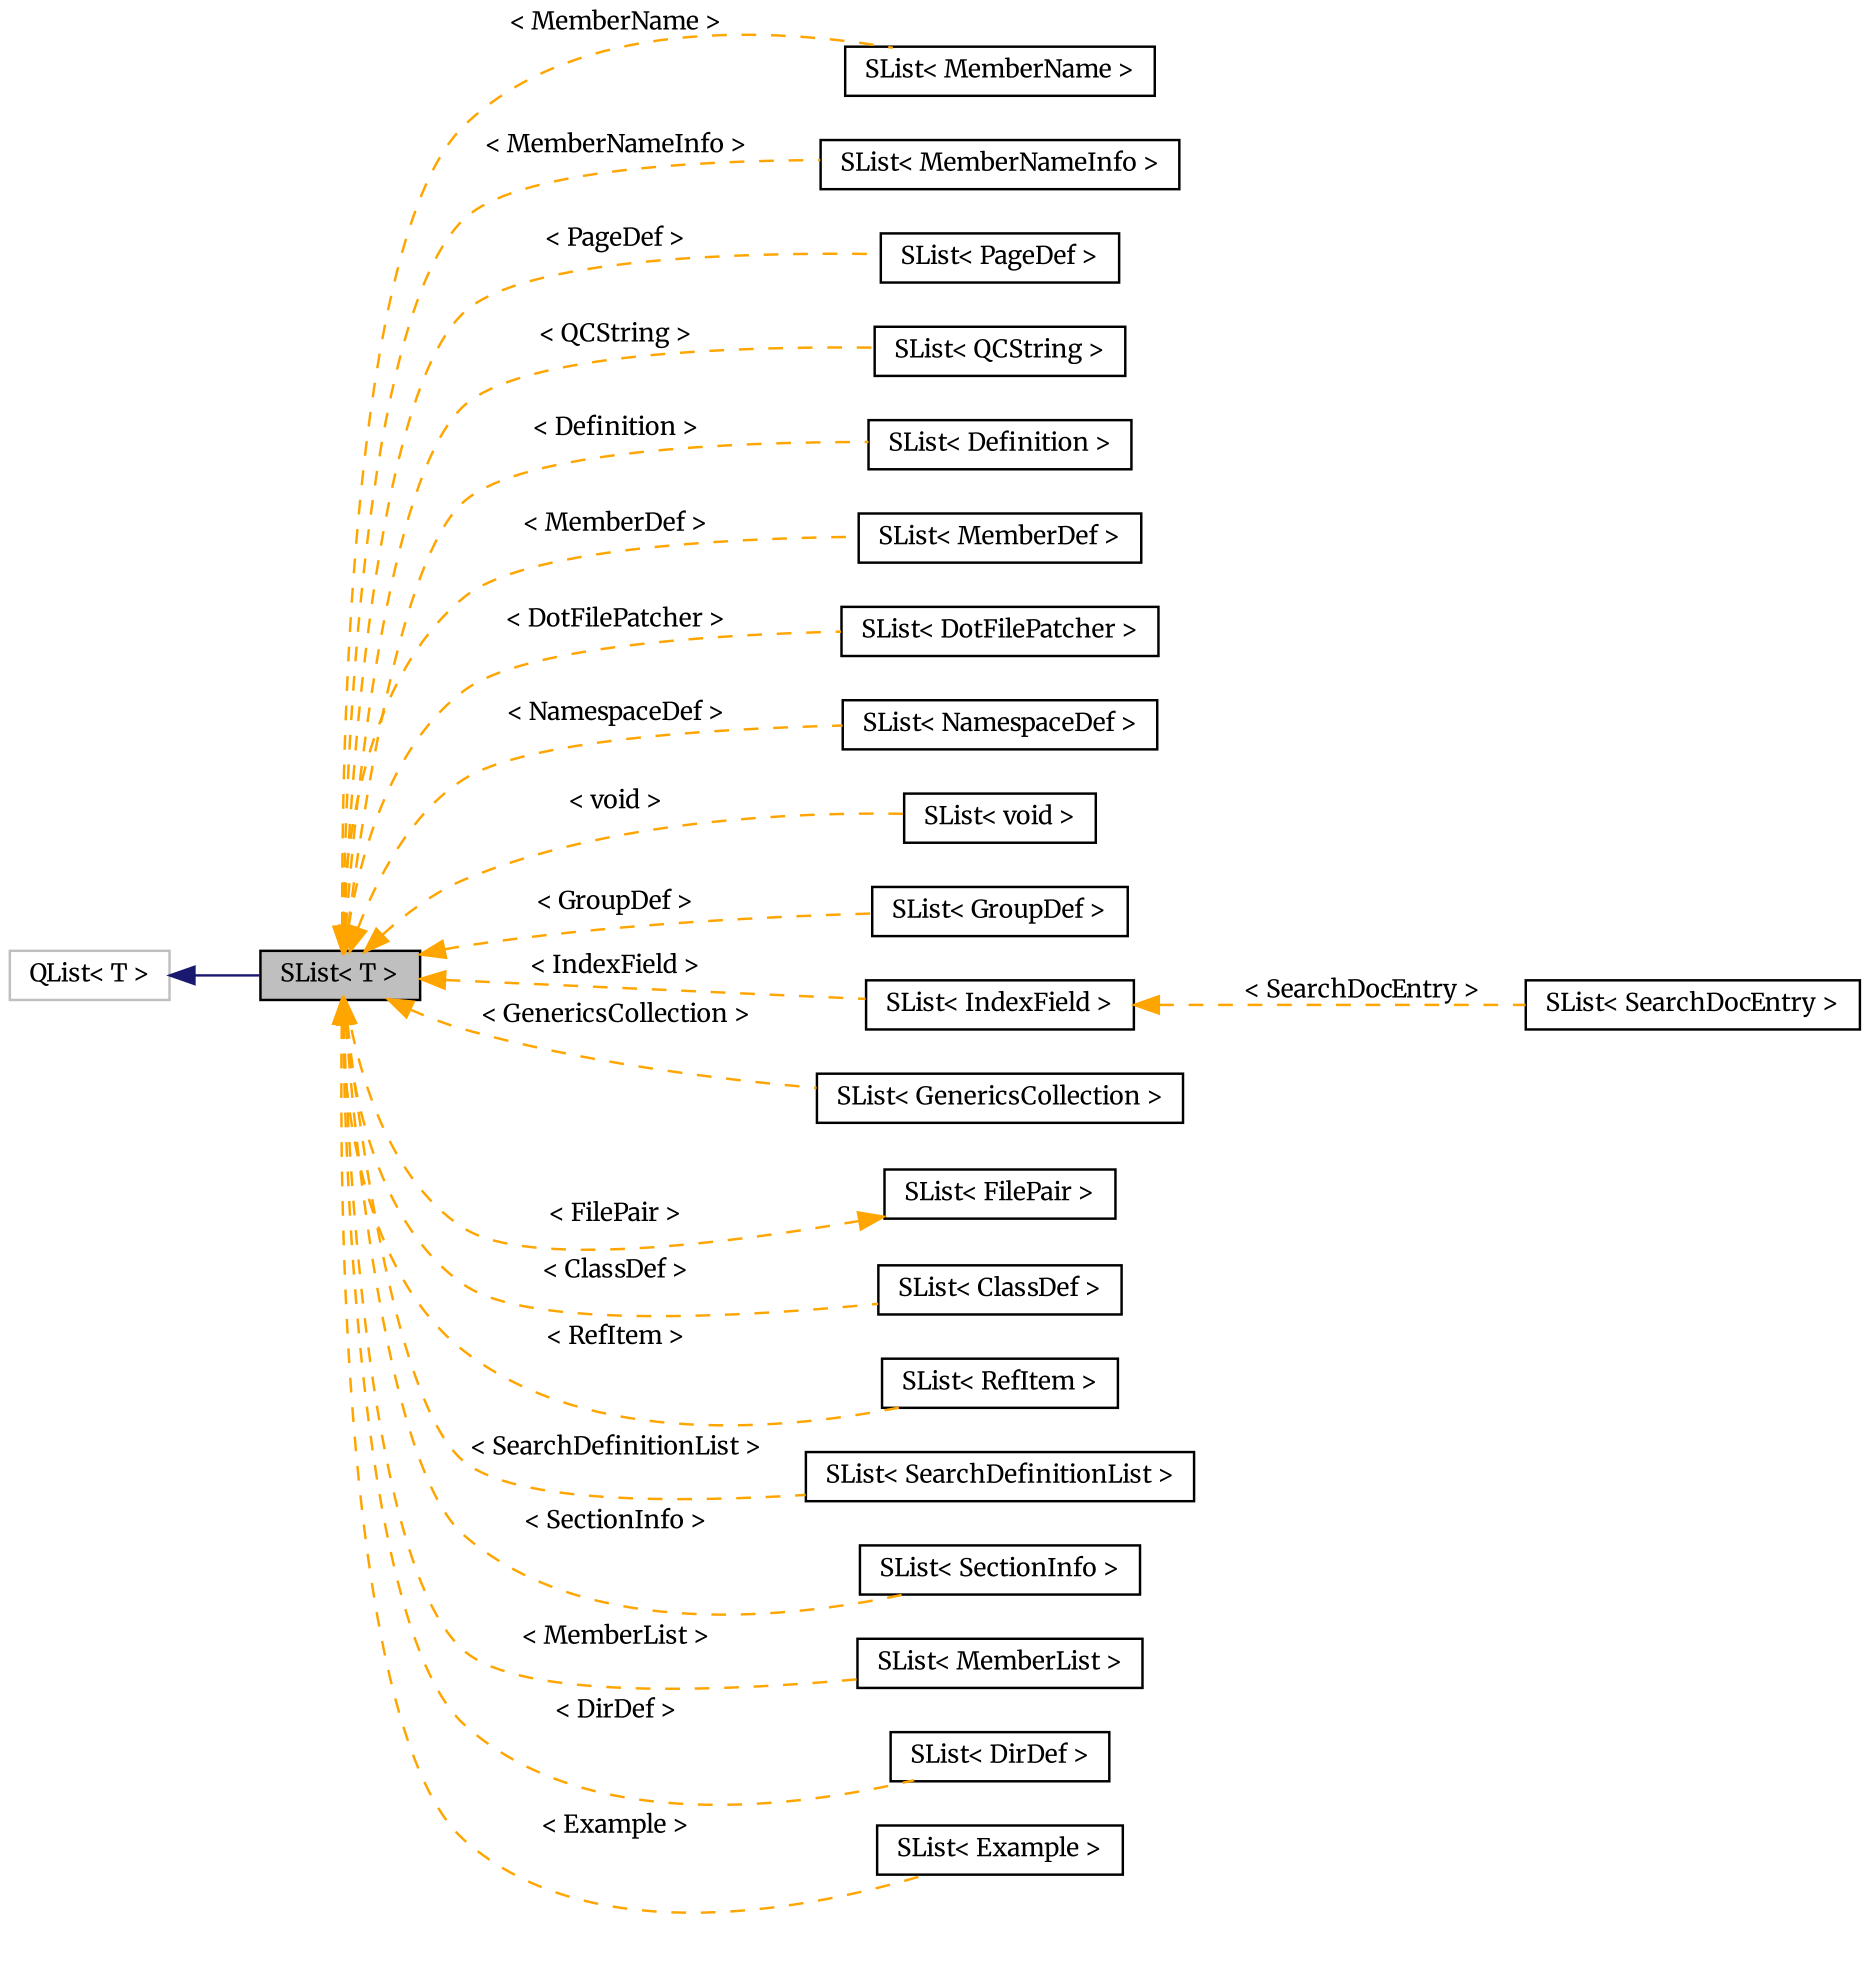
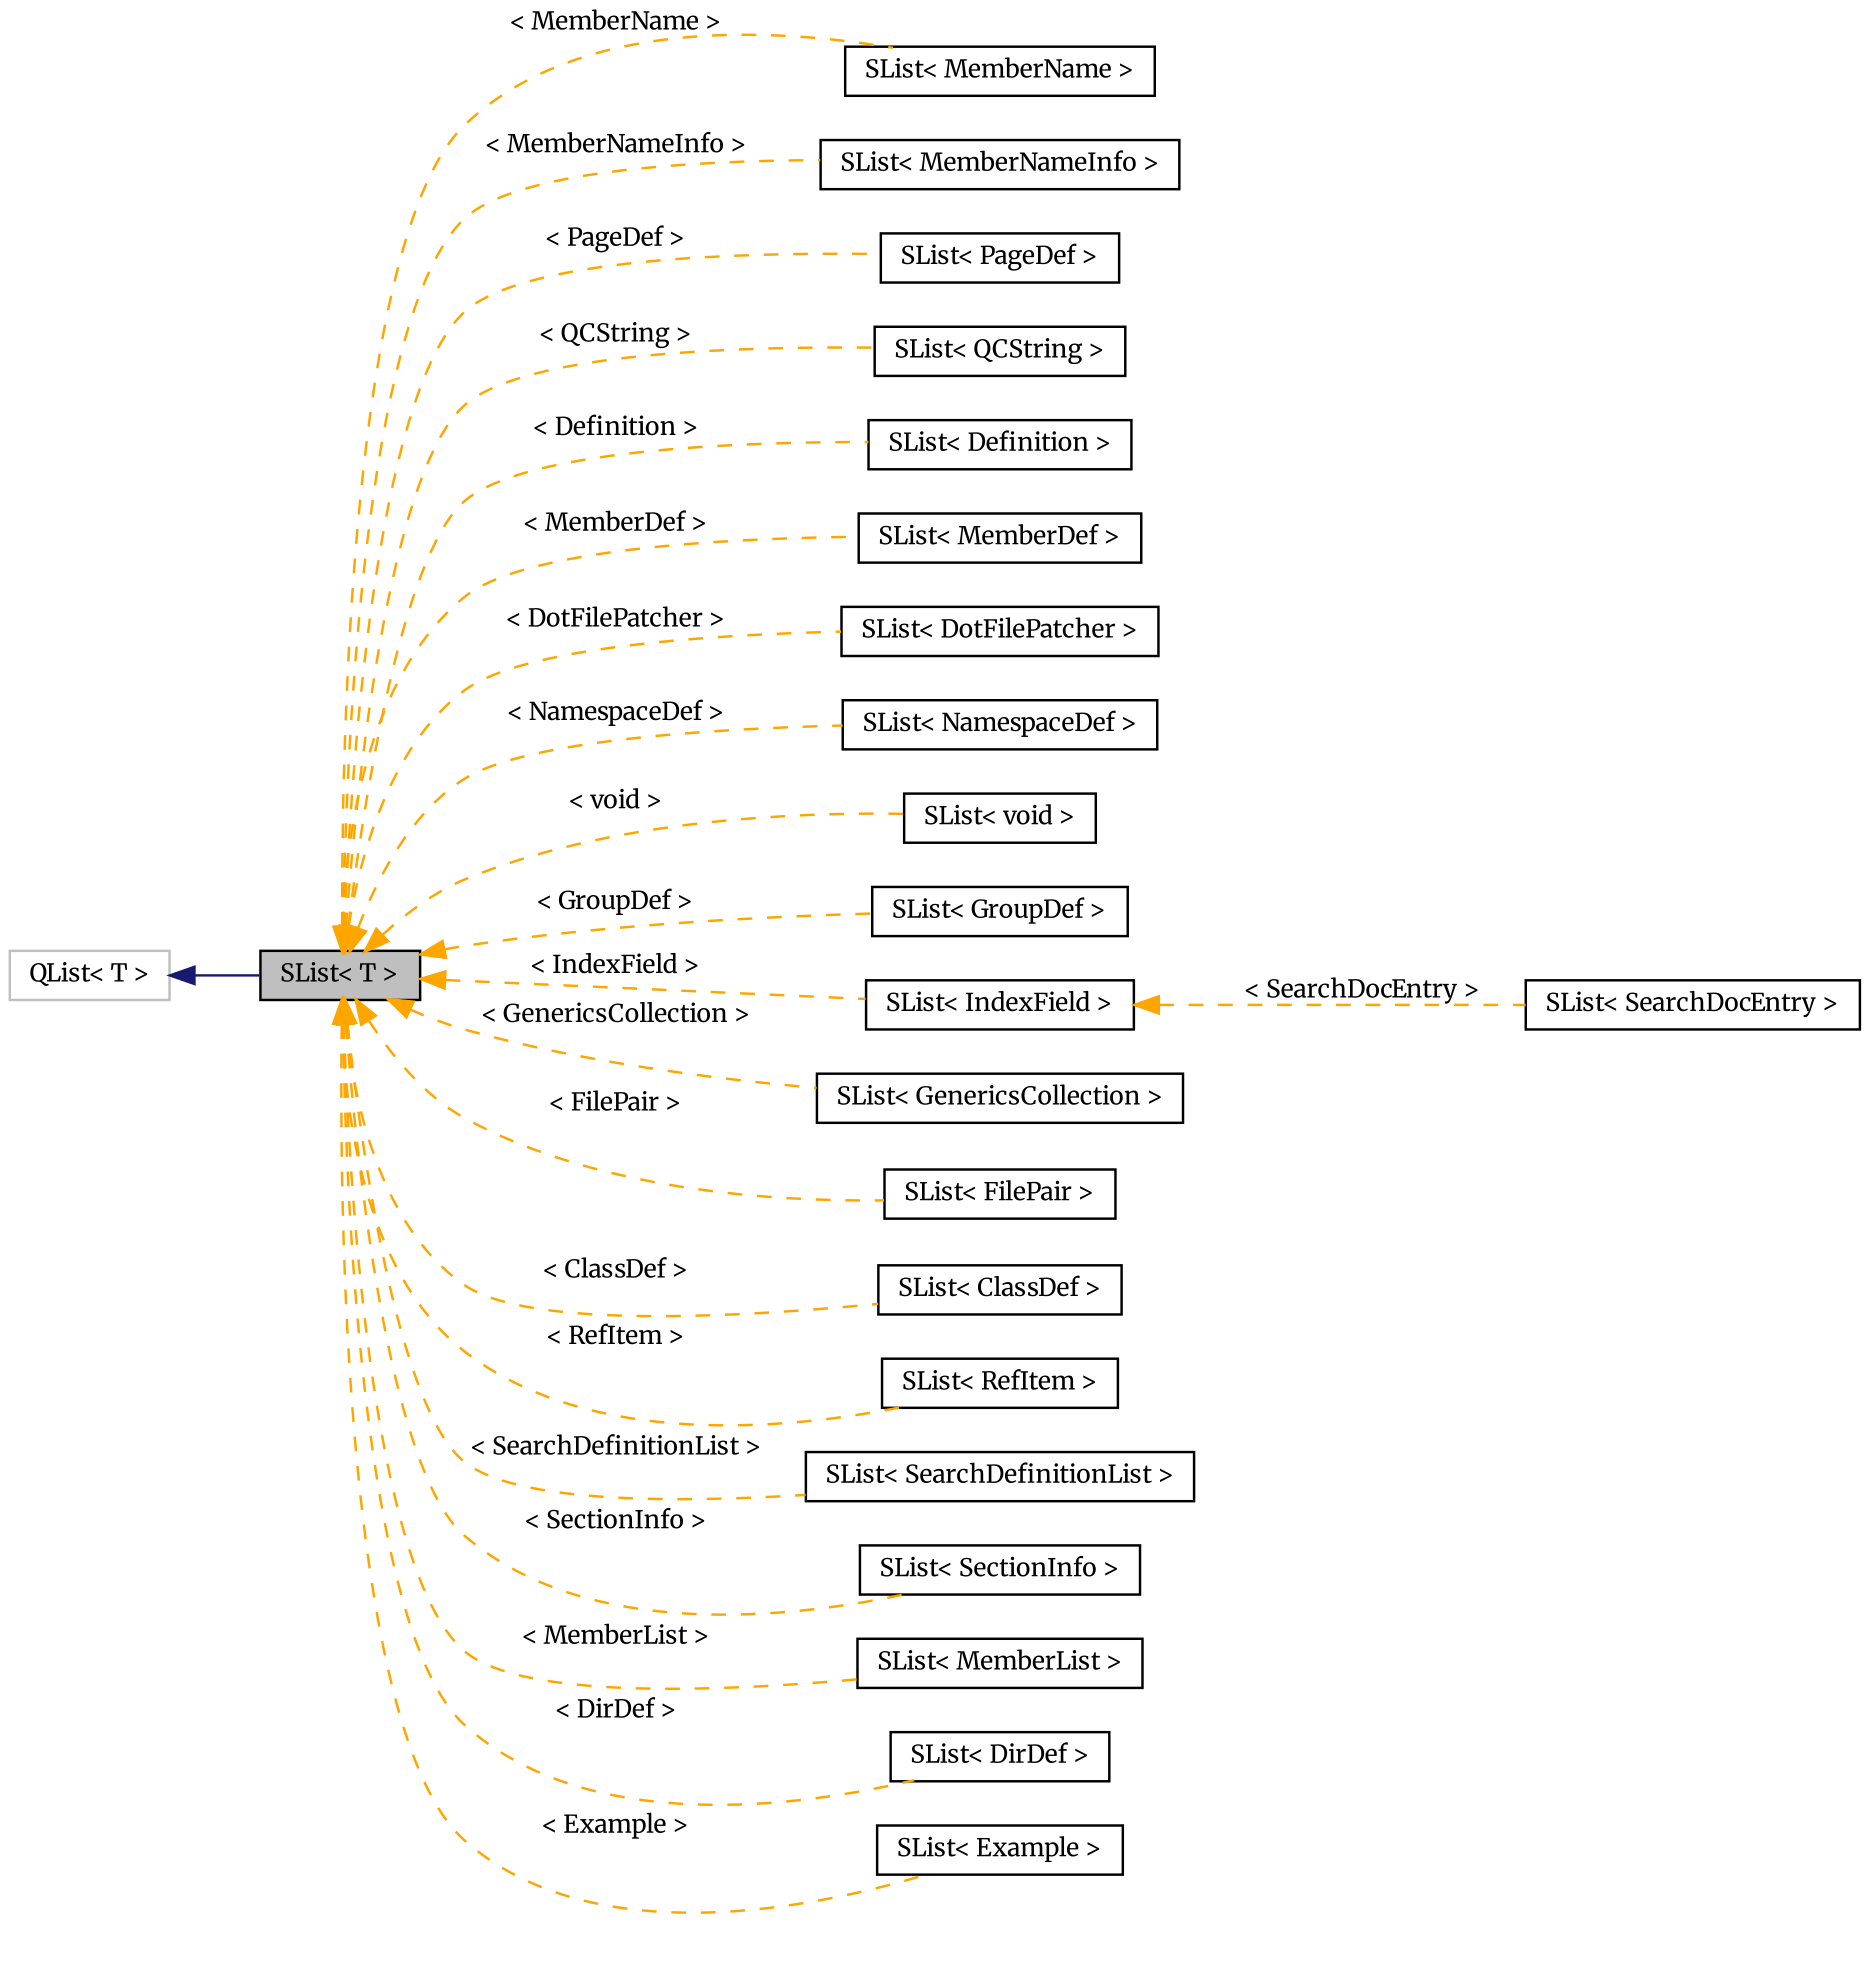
edge "SList< T >" -> "SList< FilePair >": reversed
